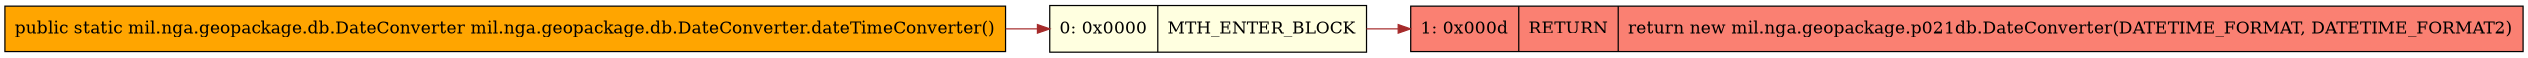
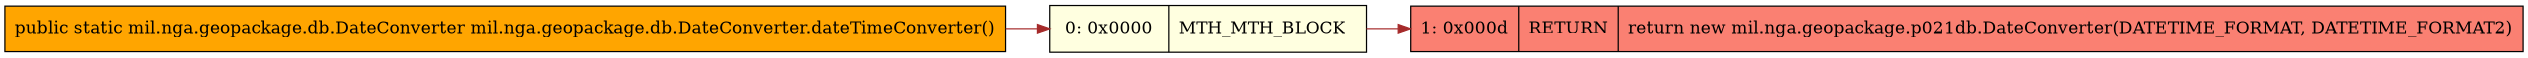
node "0: 0x0000": text "MTH_ENTER_BLOCK" -> "MTH_MTH_BLOCK"
